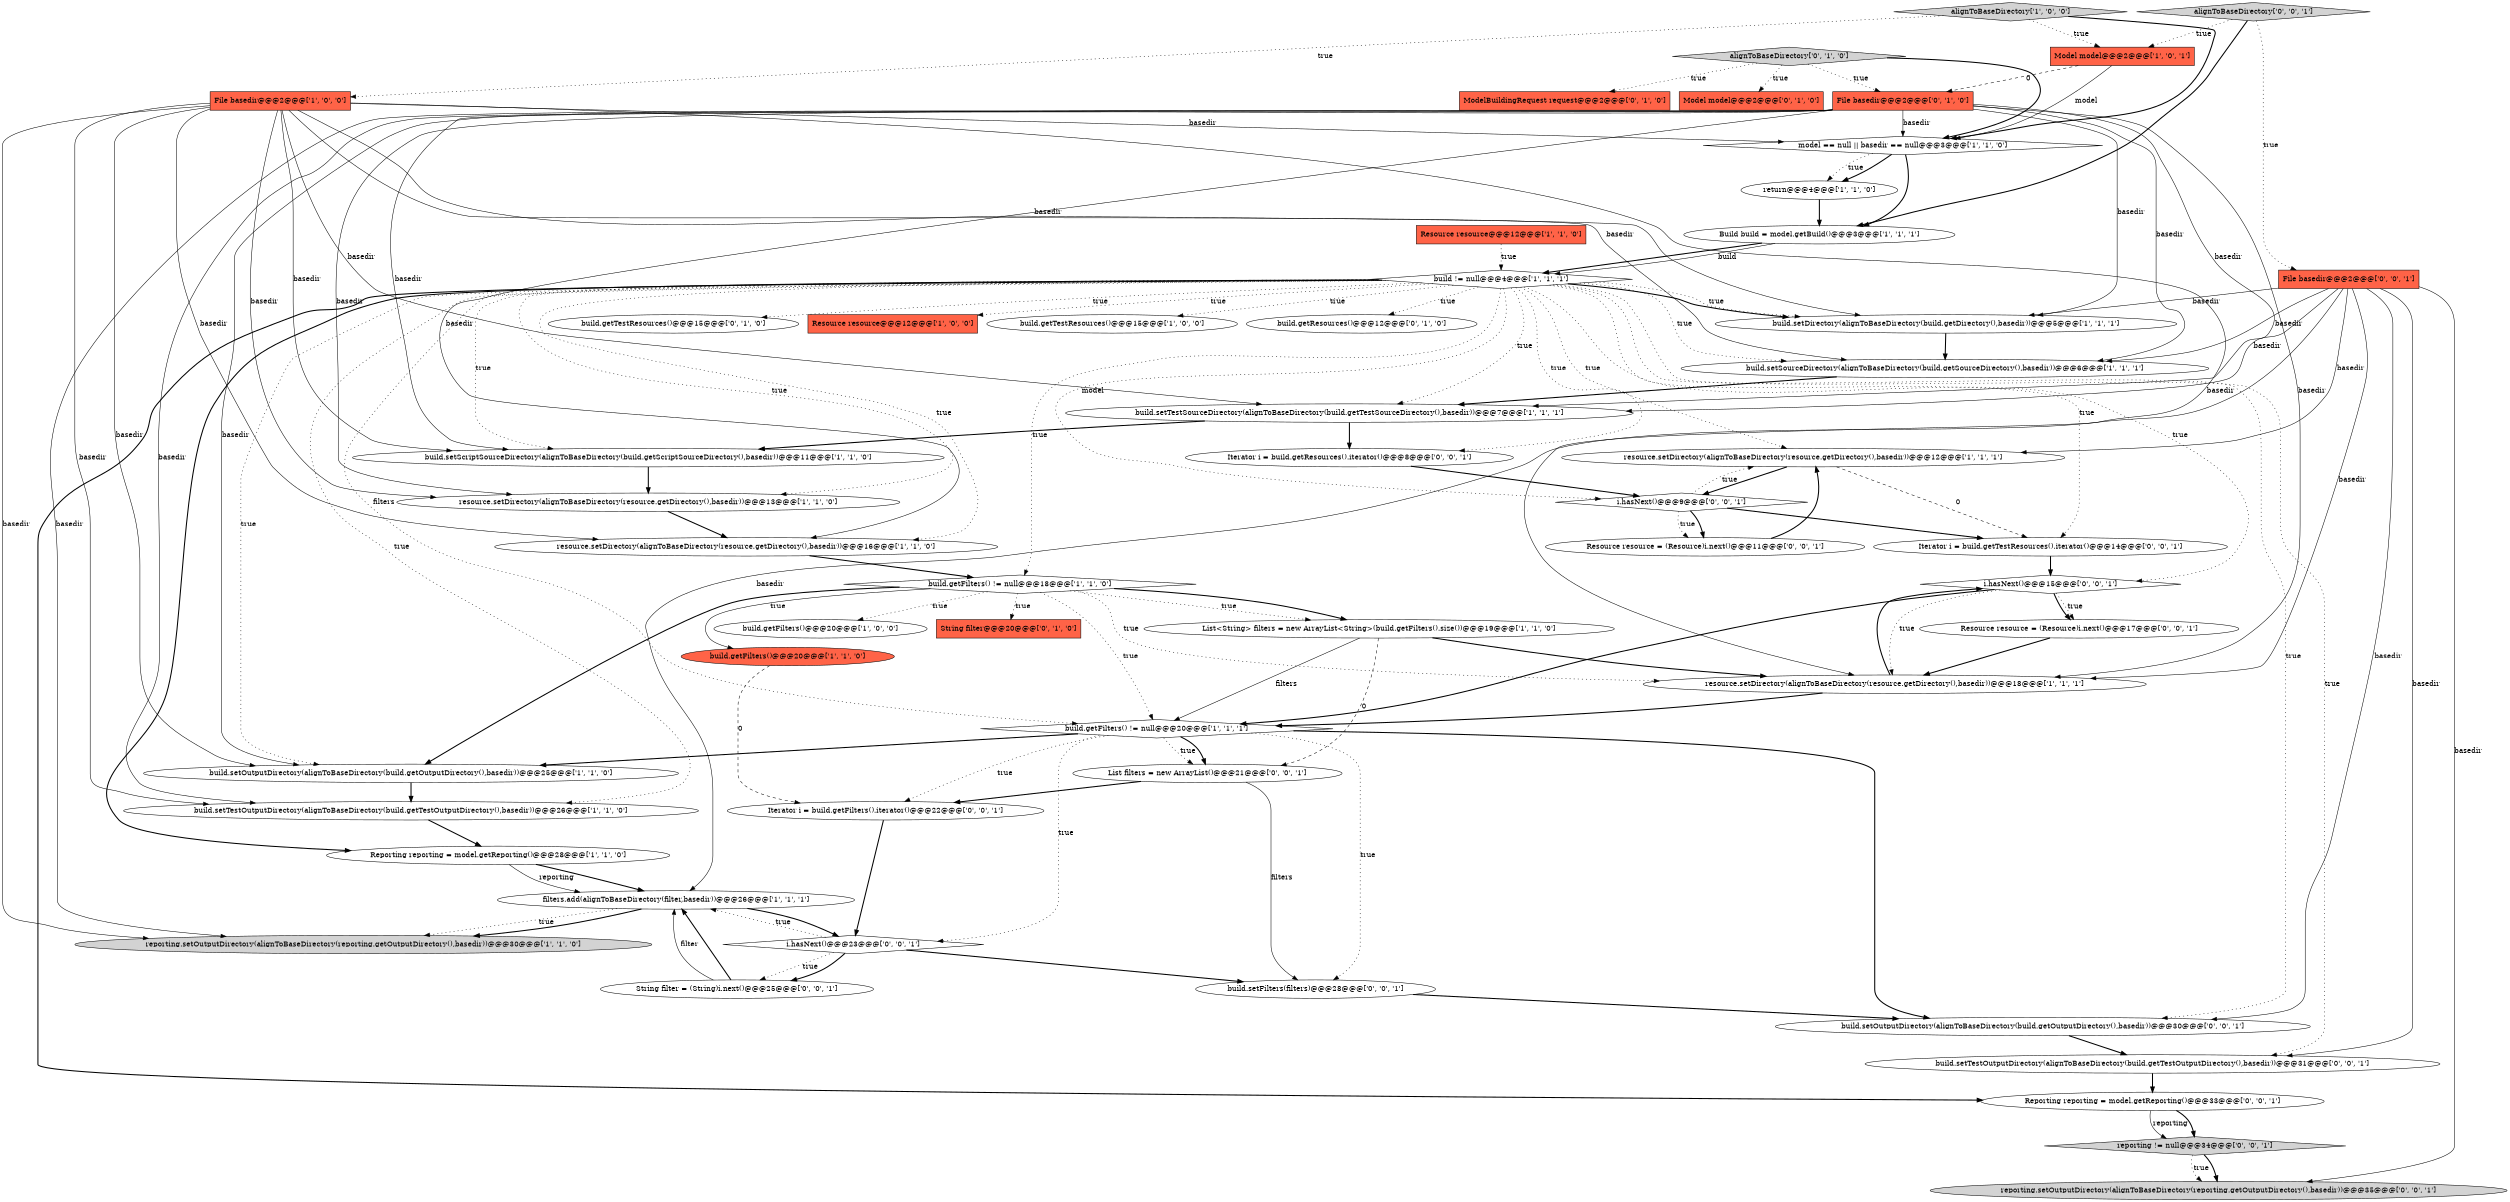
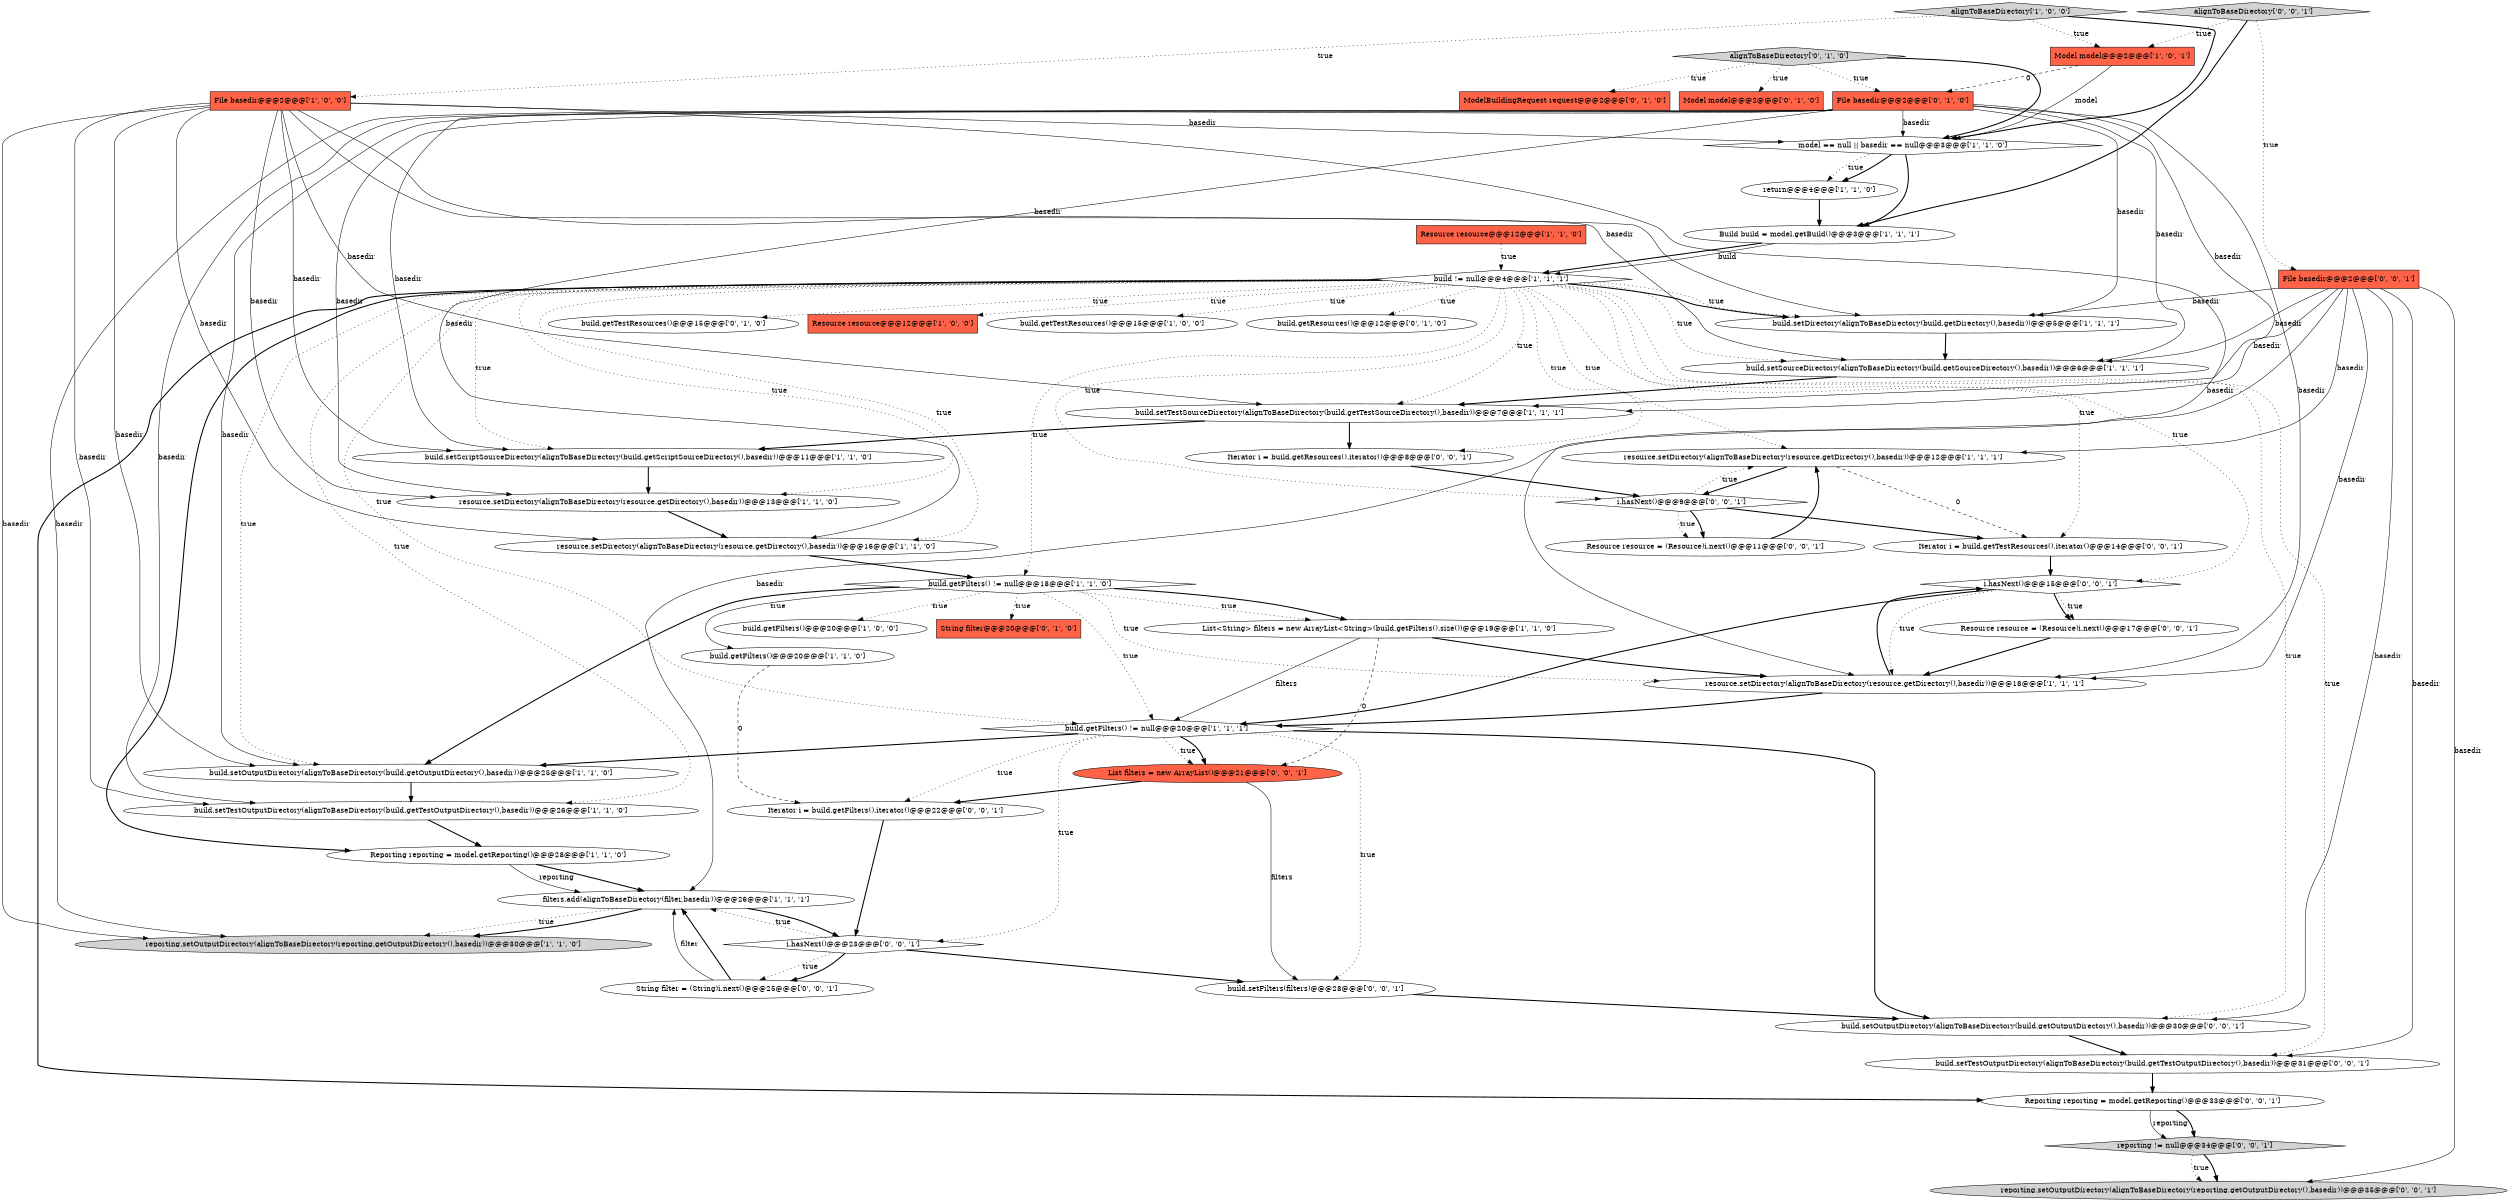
edge "build != null@@@4@@@['1', '1', '1']" -> "i.hasNext()@@@9@@@['0', '0', '1']": label "model" -> "true"
edge "build != null@@@4@@@['1', '1', '1']" -> "build.getFilters() != null@@@20@@@['1', '1', '1']": label "filters" -> "true"
node "build.getFilters()@@@20@@@['1', '1', '0']": fillcolor tomato -> white
node "List filters = new ArrayList()@@@21@@@['0', '0', '1']": fillcolor white -> tomato
